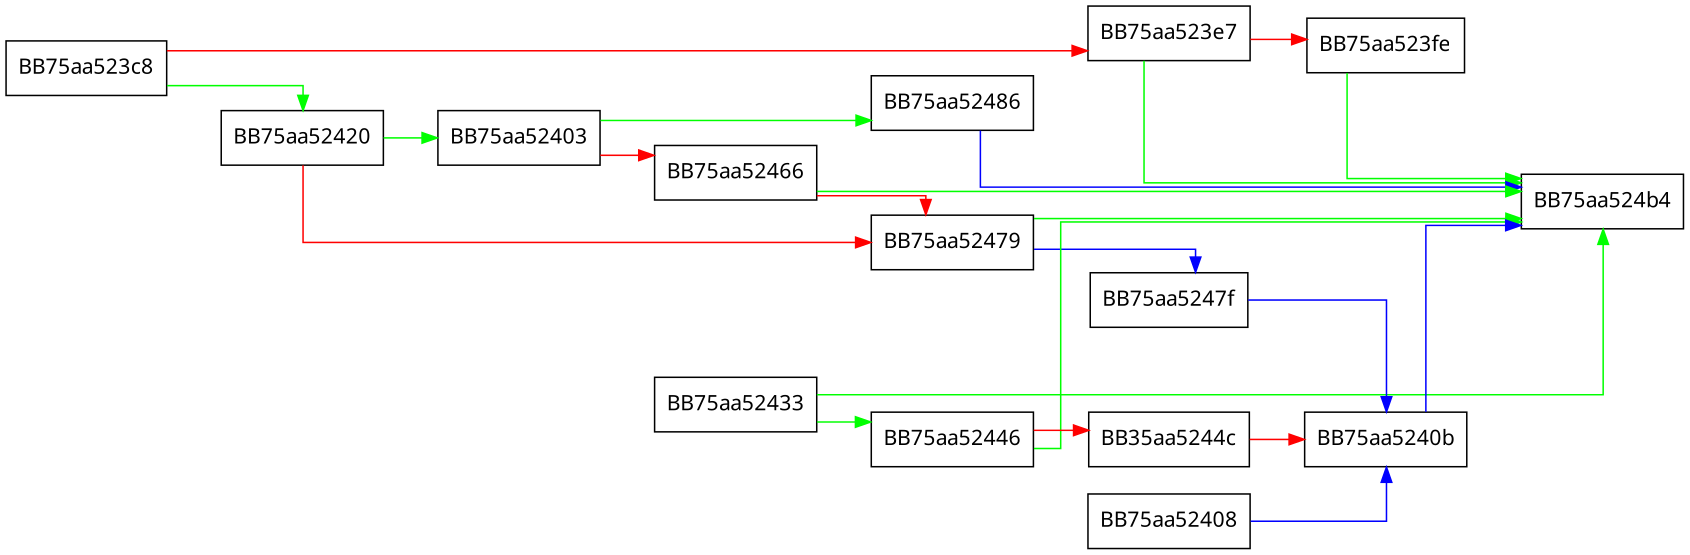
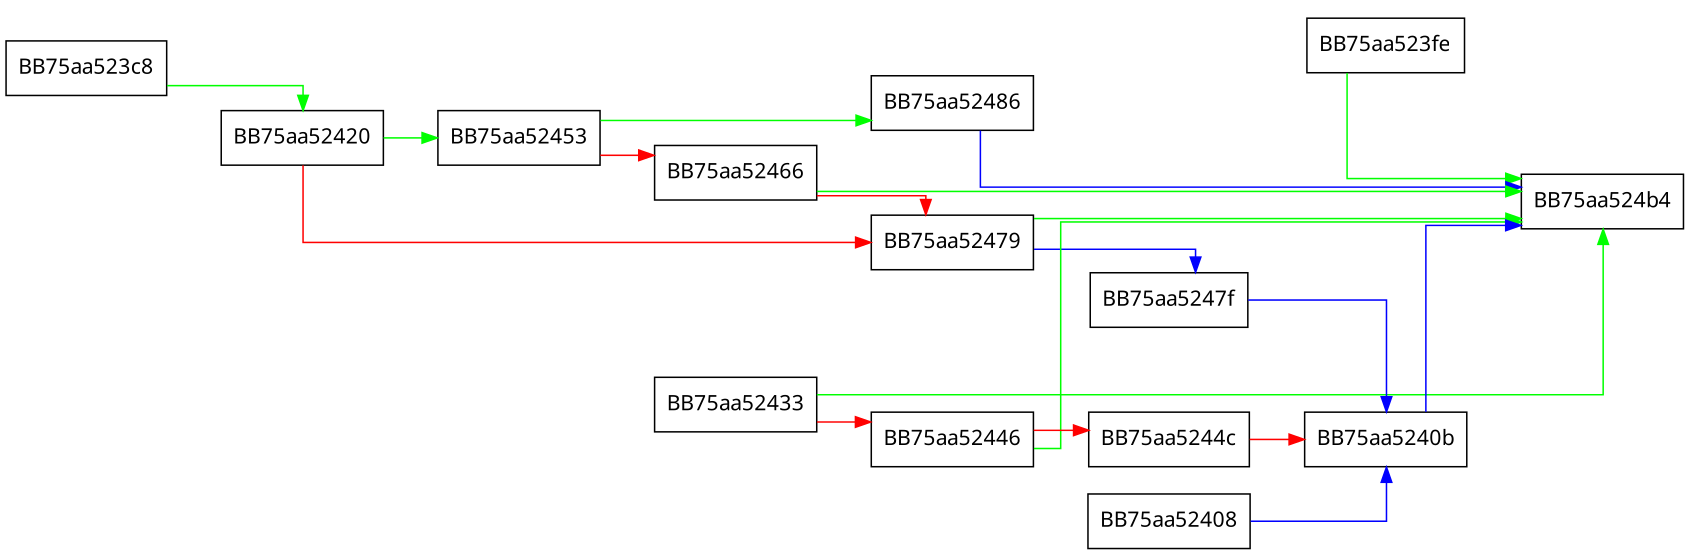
node "BB75aa523e7": removed
node "BB75aa52403": label "BB75aa52403" -> "BB75aa52453"
edge "BB75aa52433" -> "BB75aa52446": color green -> red
node "BB35aa5244c": label "BB35aa5244c" -> "BB75aa5244c"
